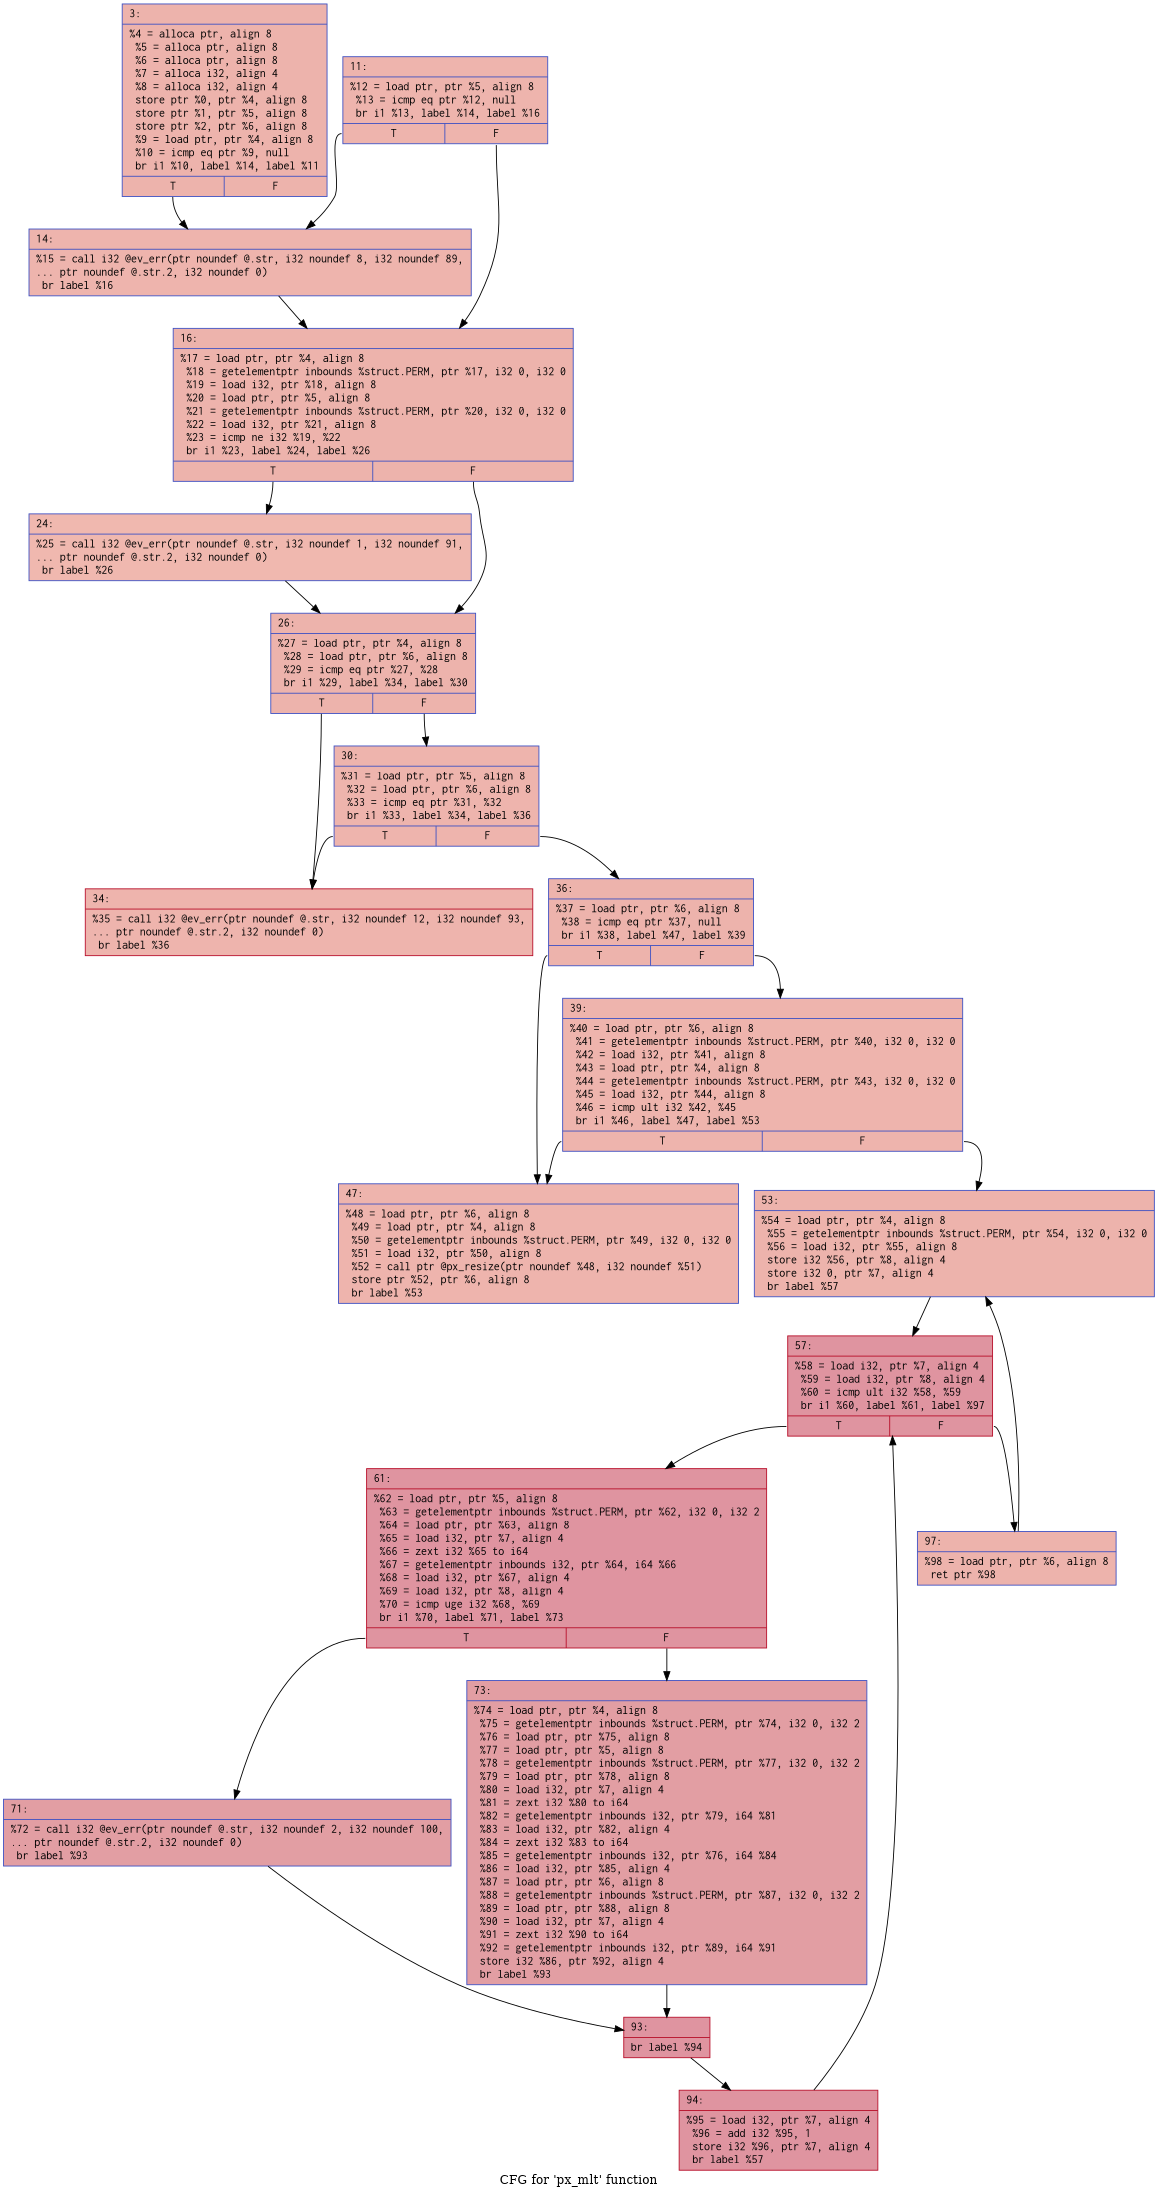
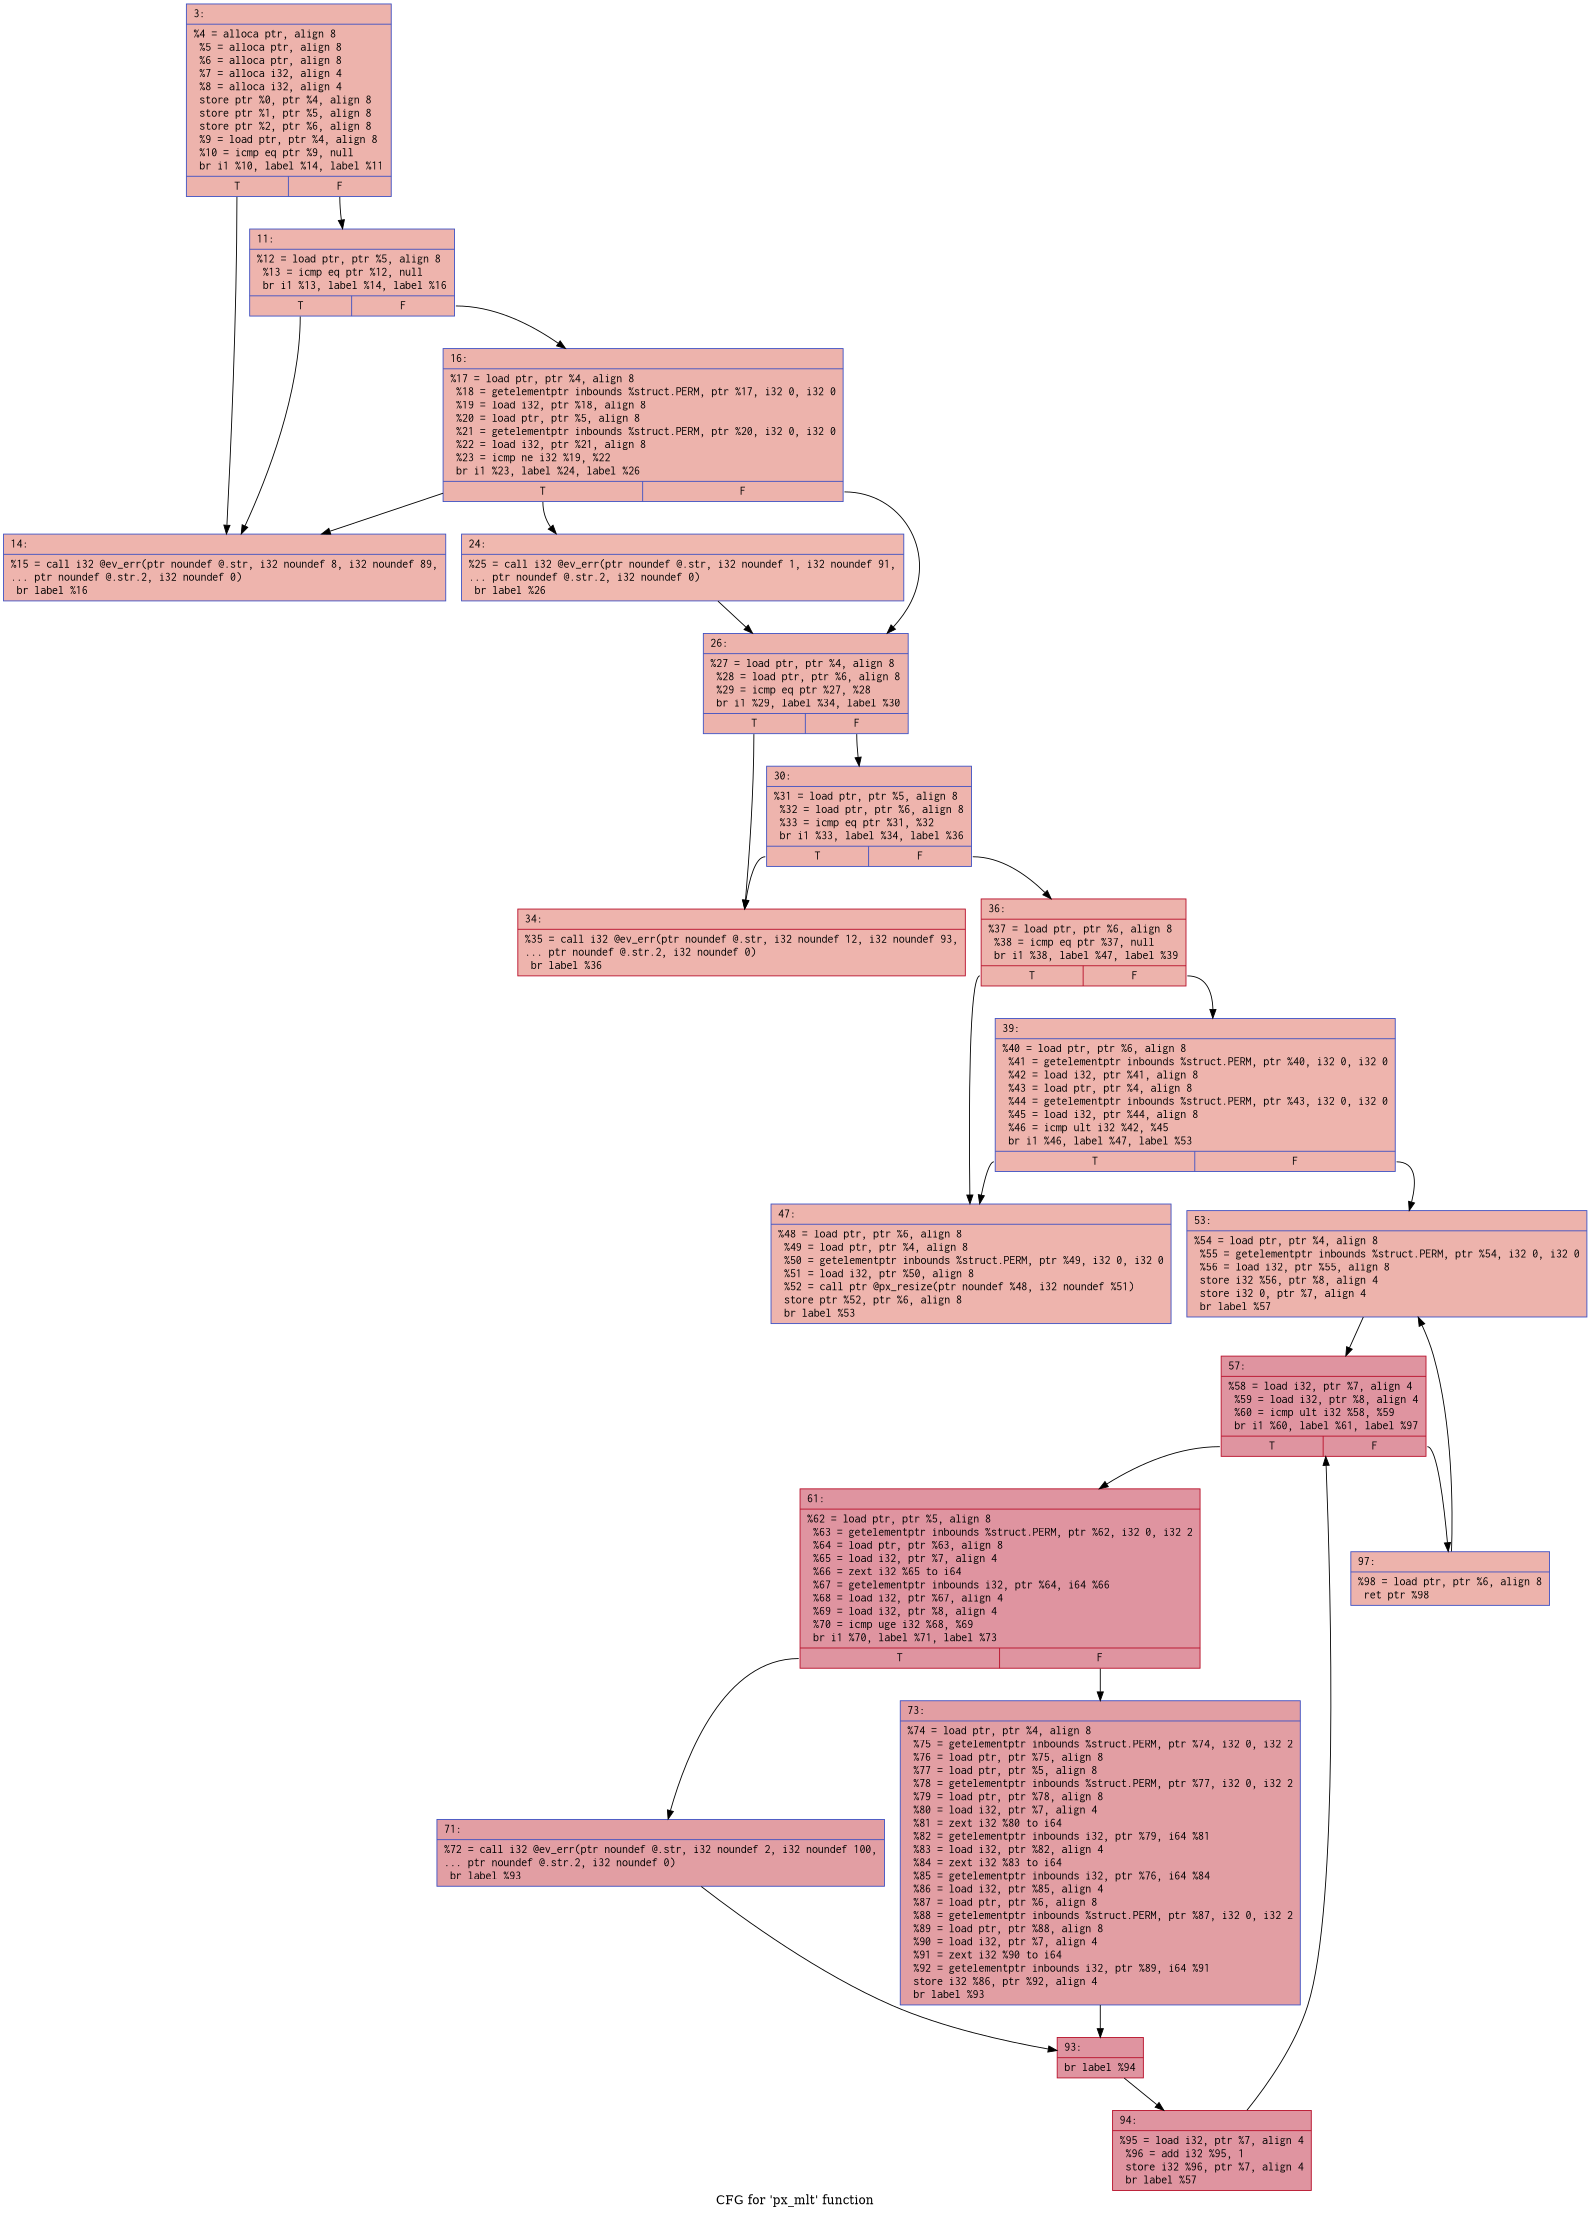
edge "3:" -> "11:": added
edge "14:" -> "16:": reversed
node "36:": color #3d50c3ff -> #b70d28ff
